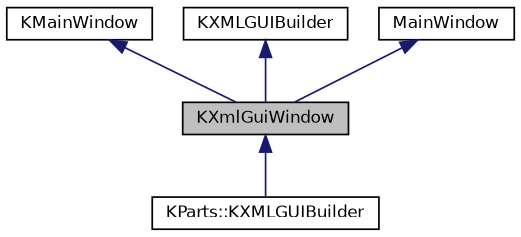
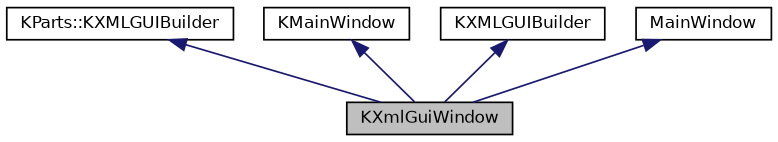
edge "KParts::KXMLGUIBuilder" -> "KXmlGuiWindow": reversed
